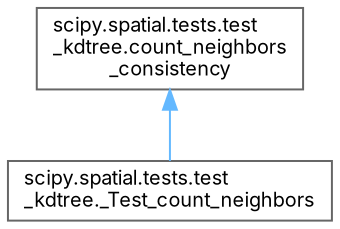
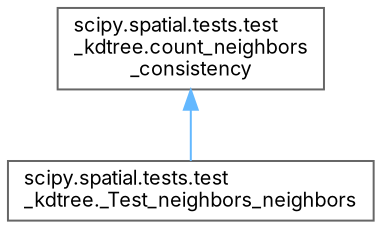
node "scipy.spatial.tests.test _kdtree._Test_count_neighbors": label "scipy.spatial.tests.test _kdtree._Test_count_neighbors" -> "scipy.spatial.tests.test _kdtree._Test_neighbors_neighbors"
